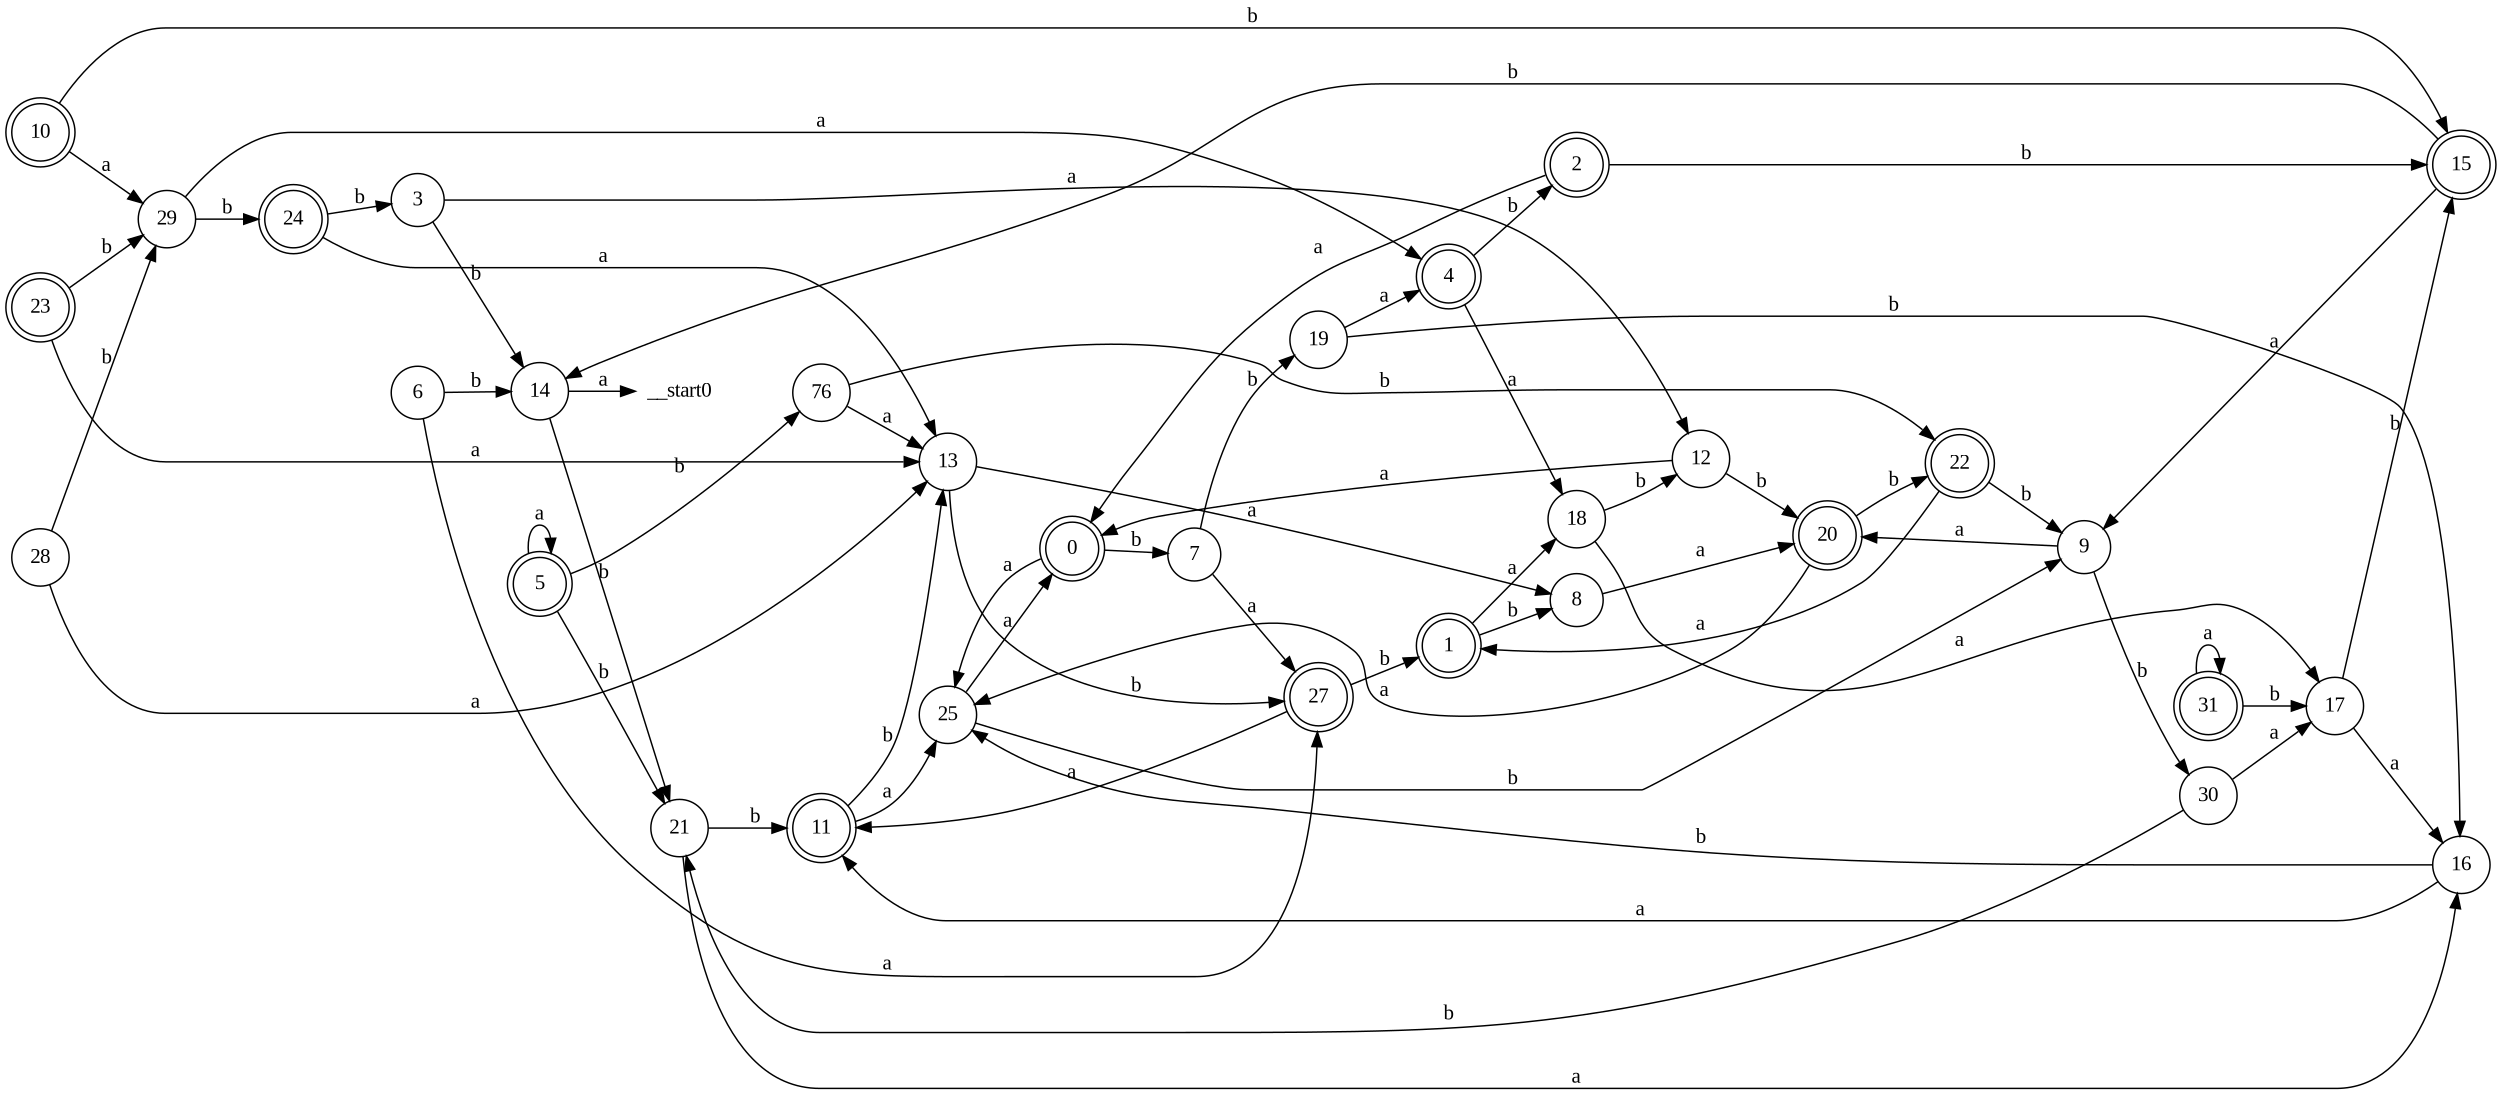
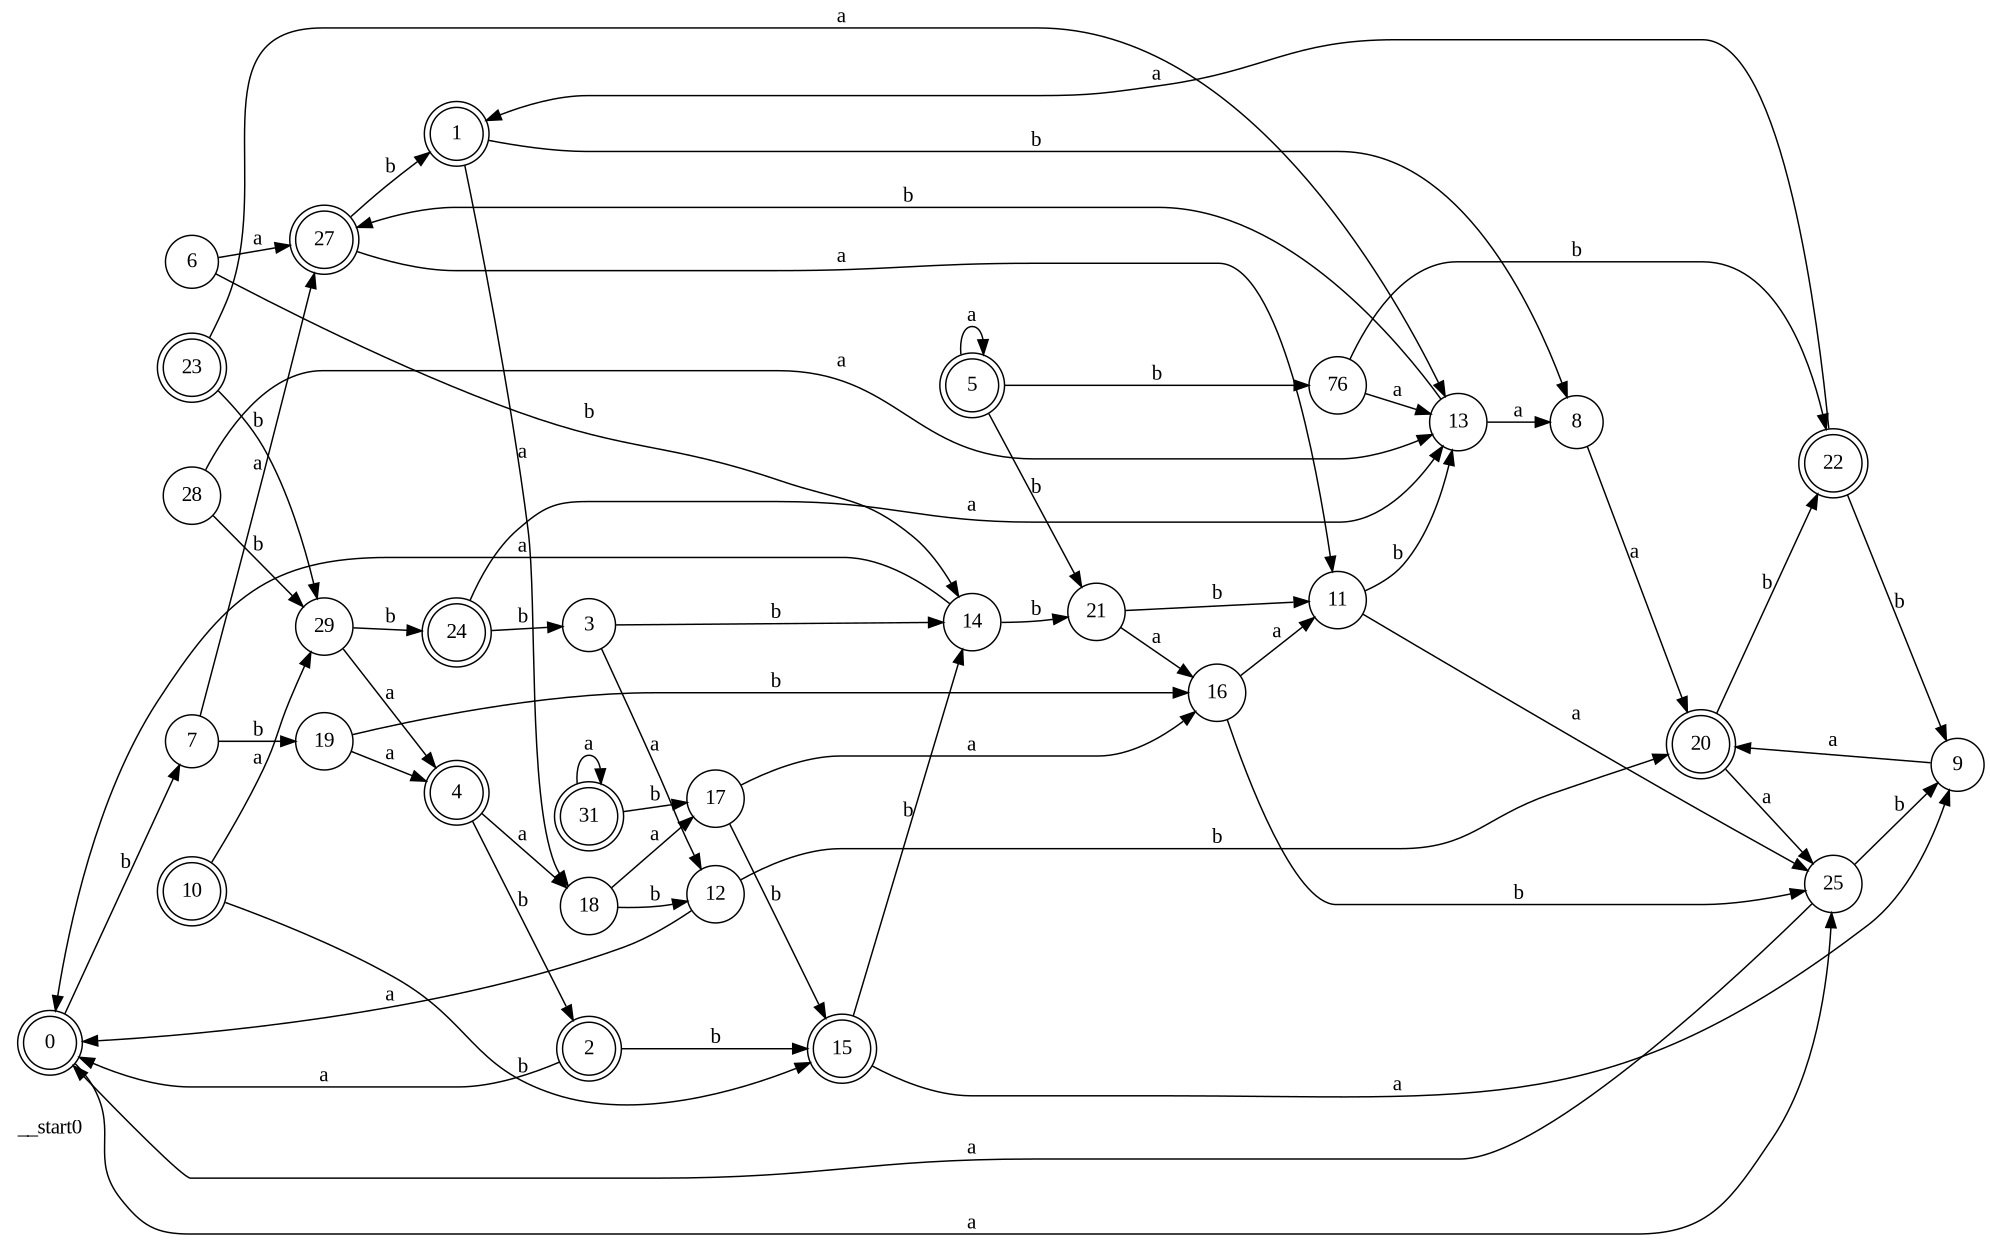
edge "14" -> "__start0": now "14" -> "0"
node "30": removed
node "11": shape doublecircle -> circle
